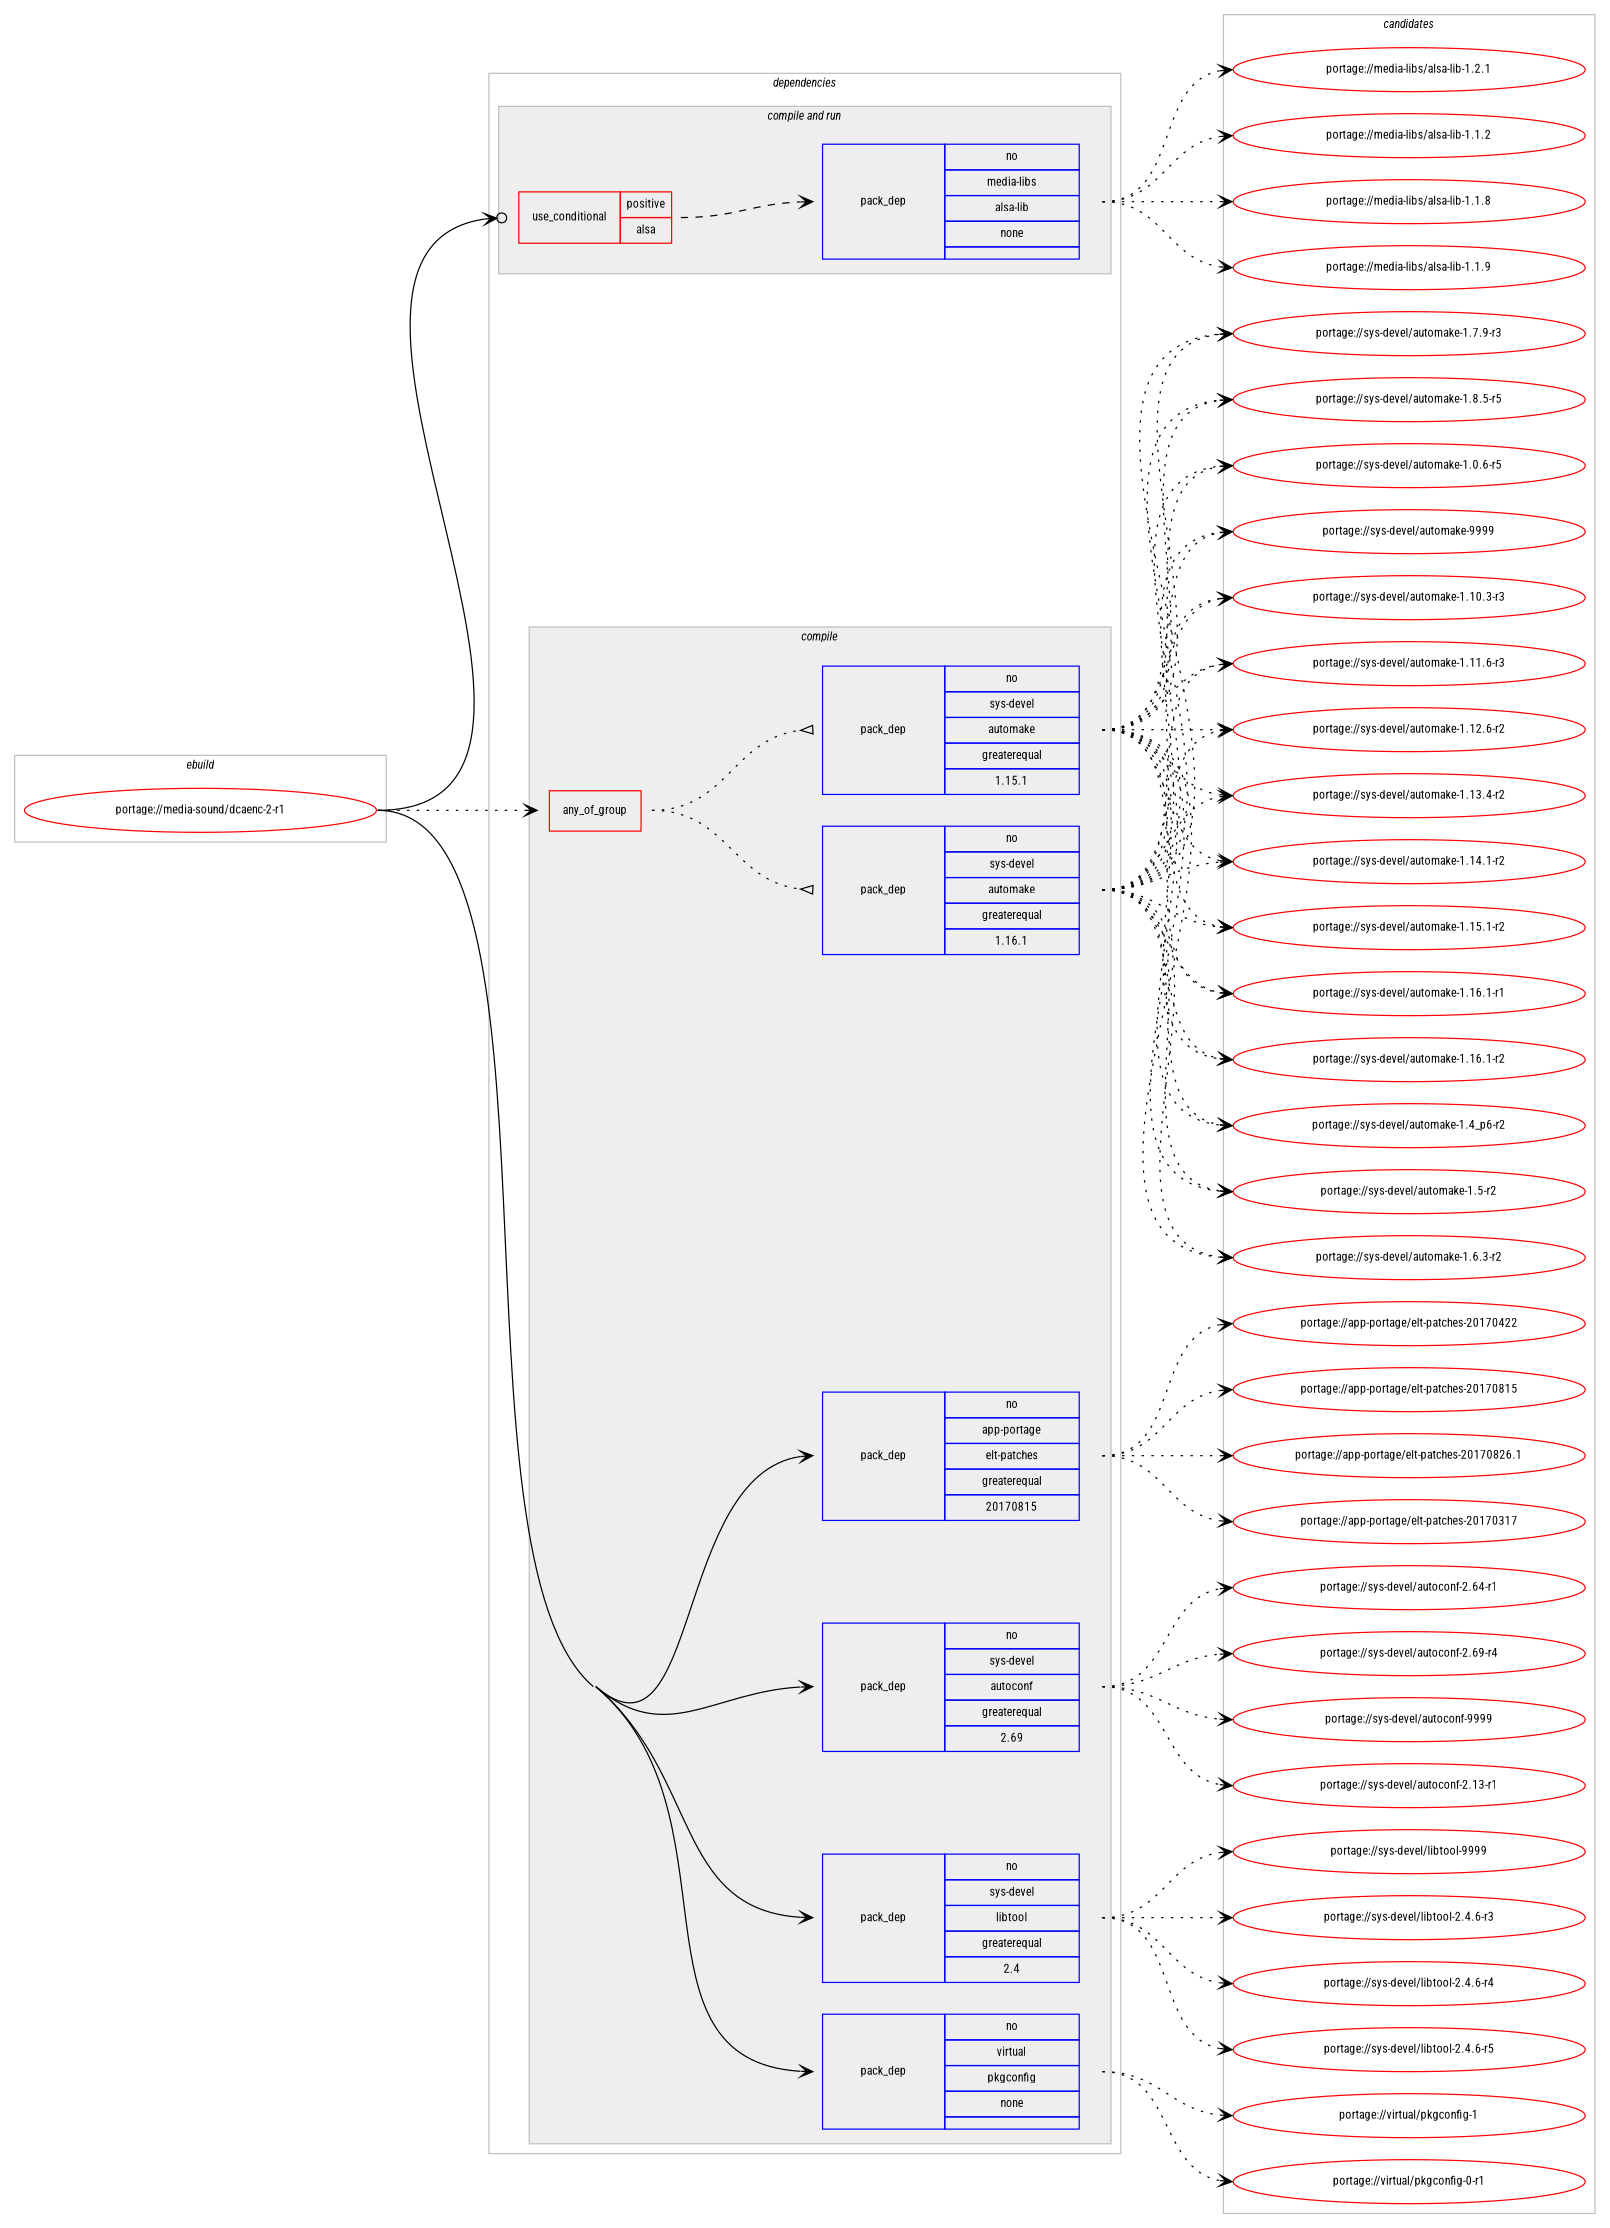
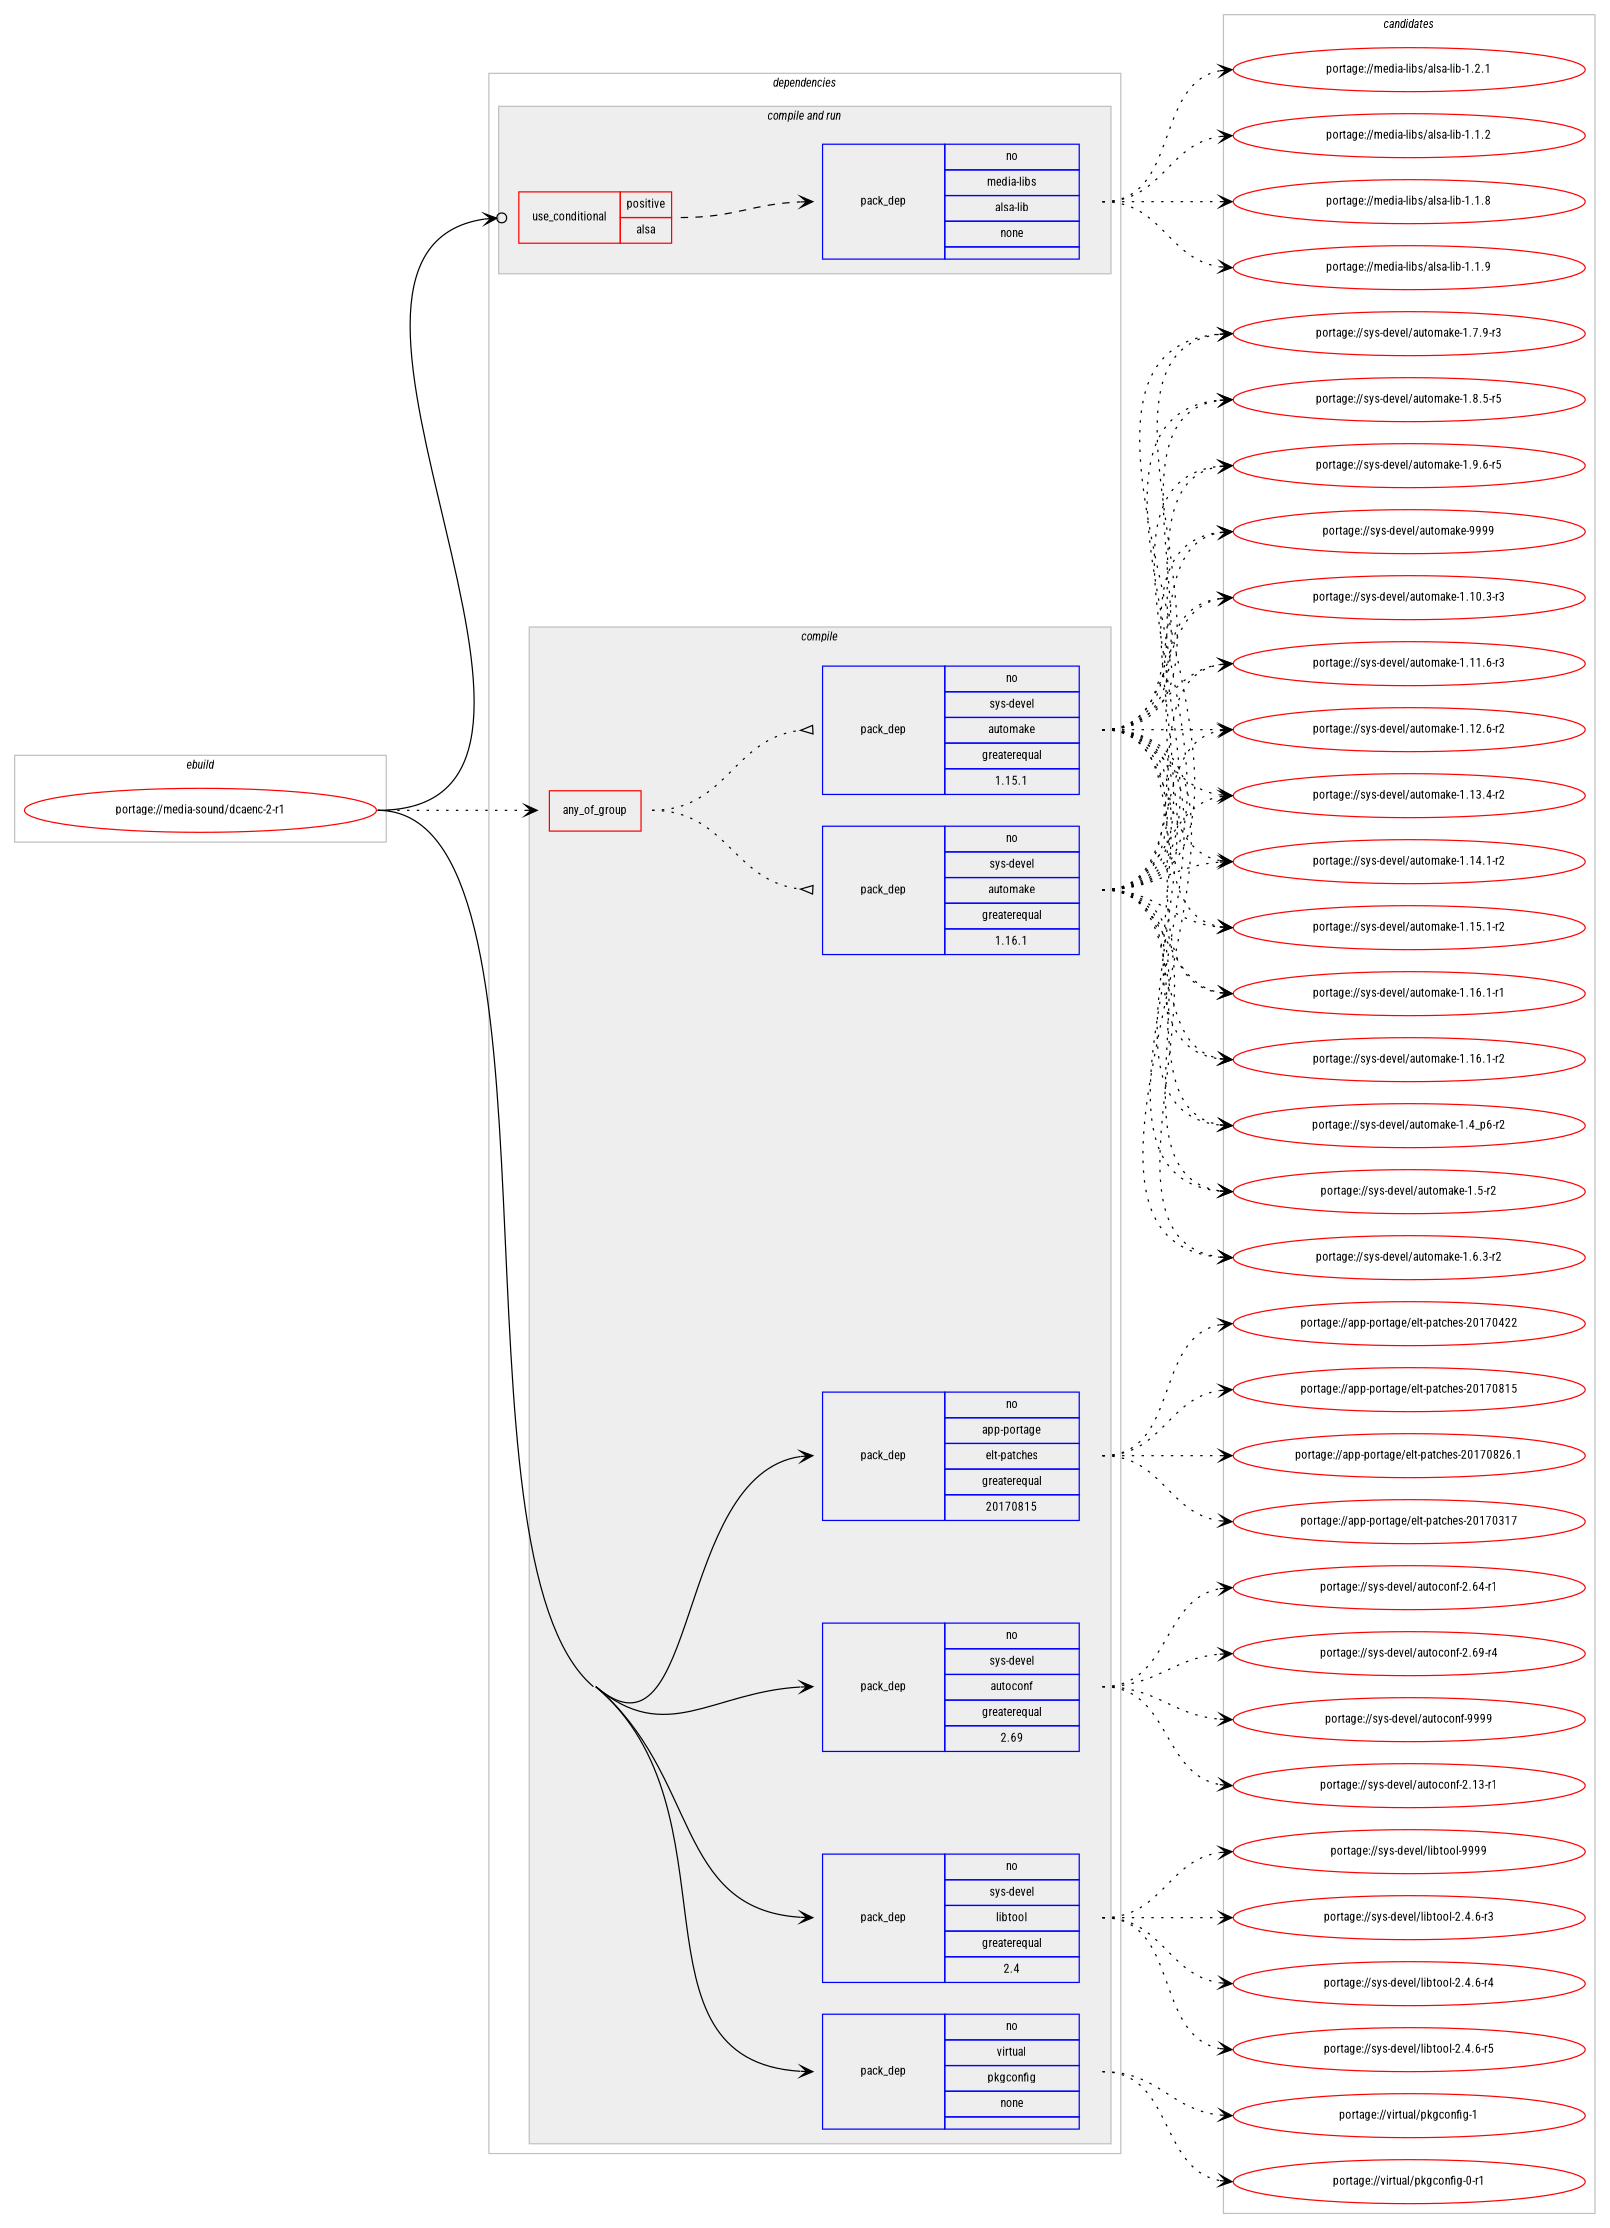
node "portage://sys-devel/automake-1.0.6-r5": label "portage://sys-devel/automake-1.0.6-r5" -> "portage://sys-devel/automake-1.9.6-r5"
